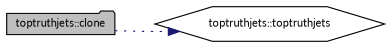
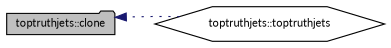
edge "toptruthjets::clone" -> "toptruthjets::toptruthjets": reversed
